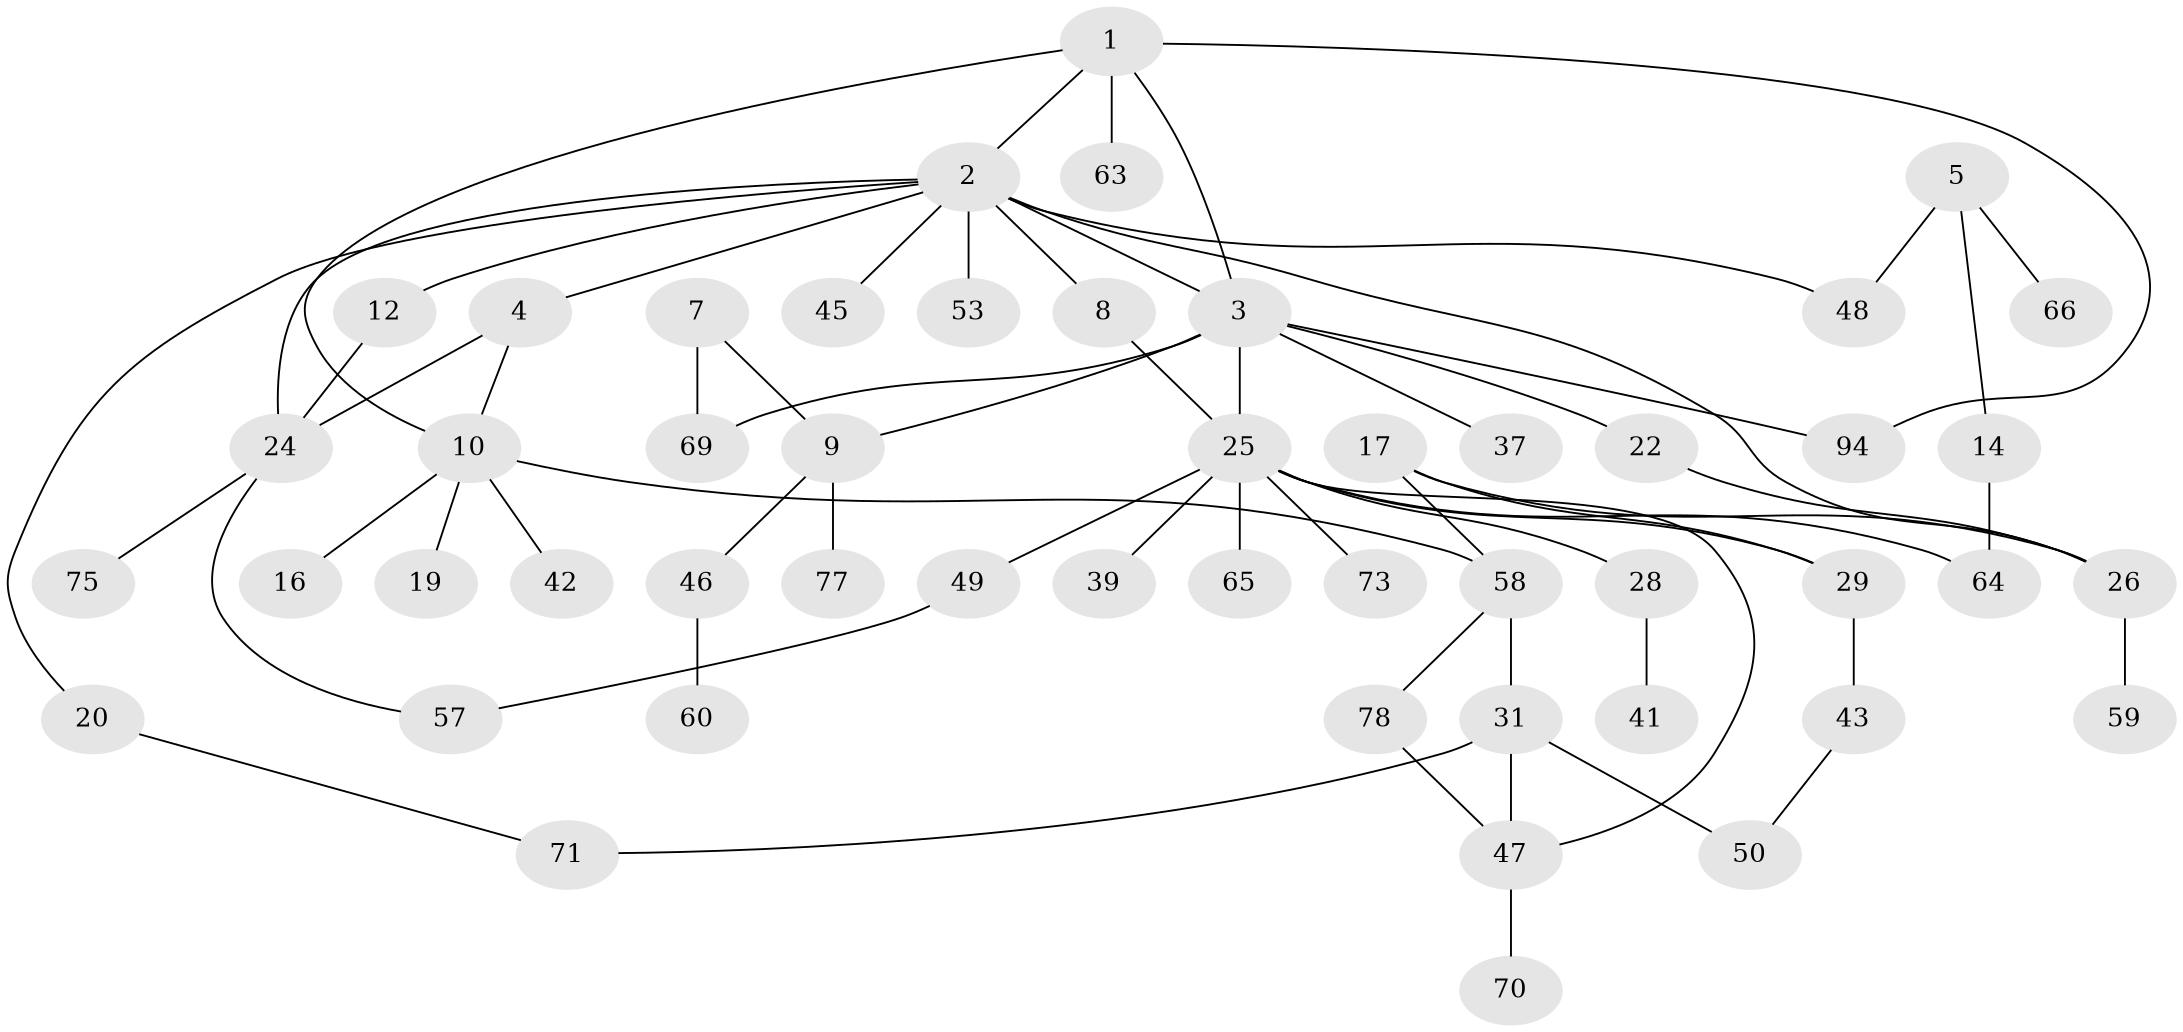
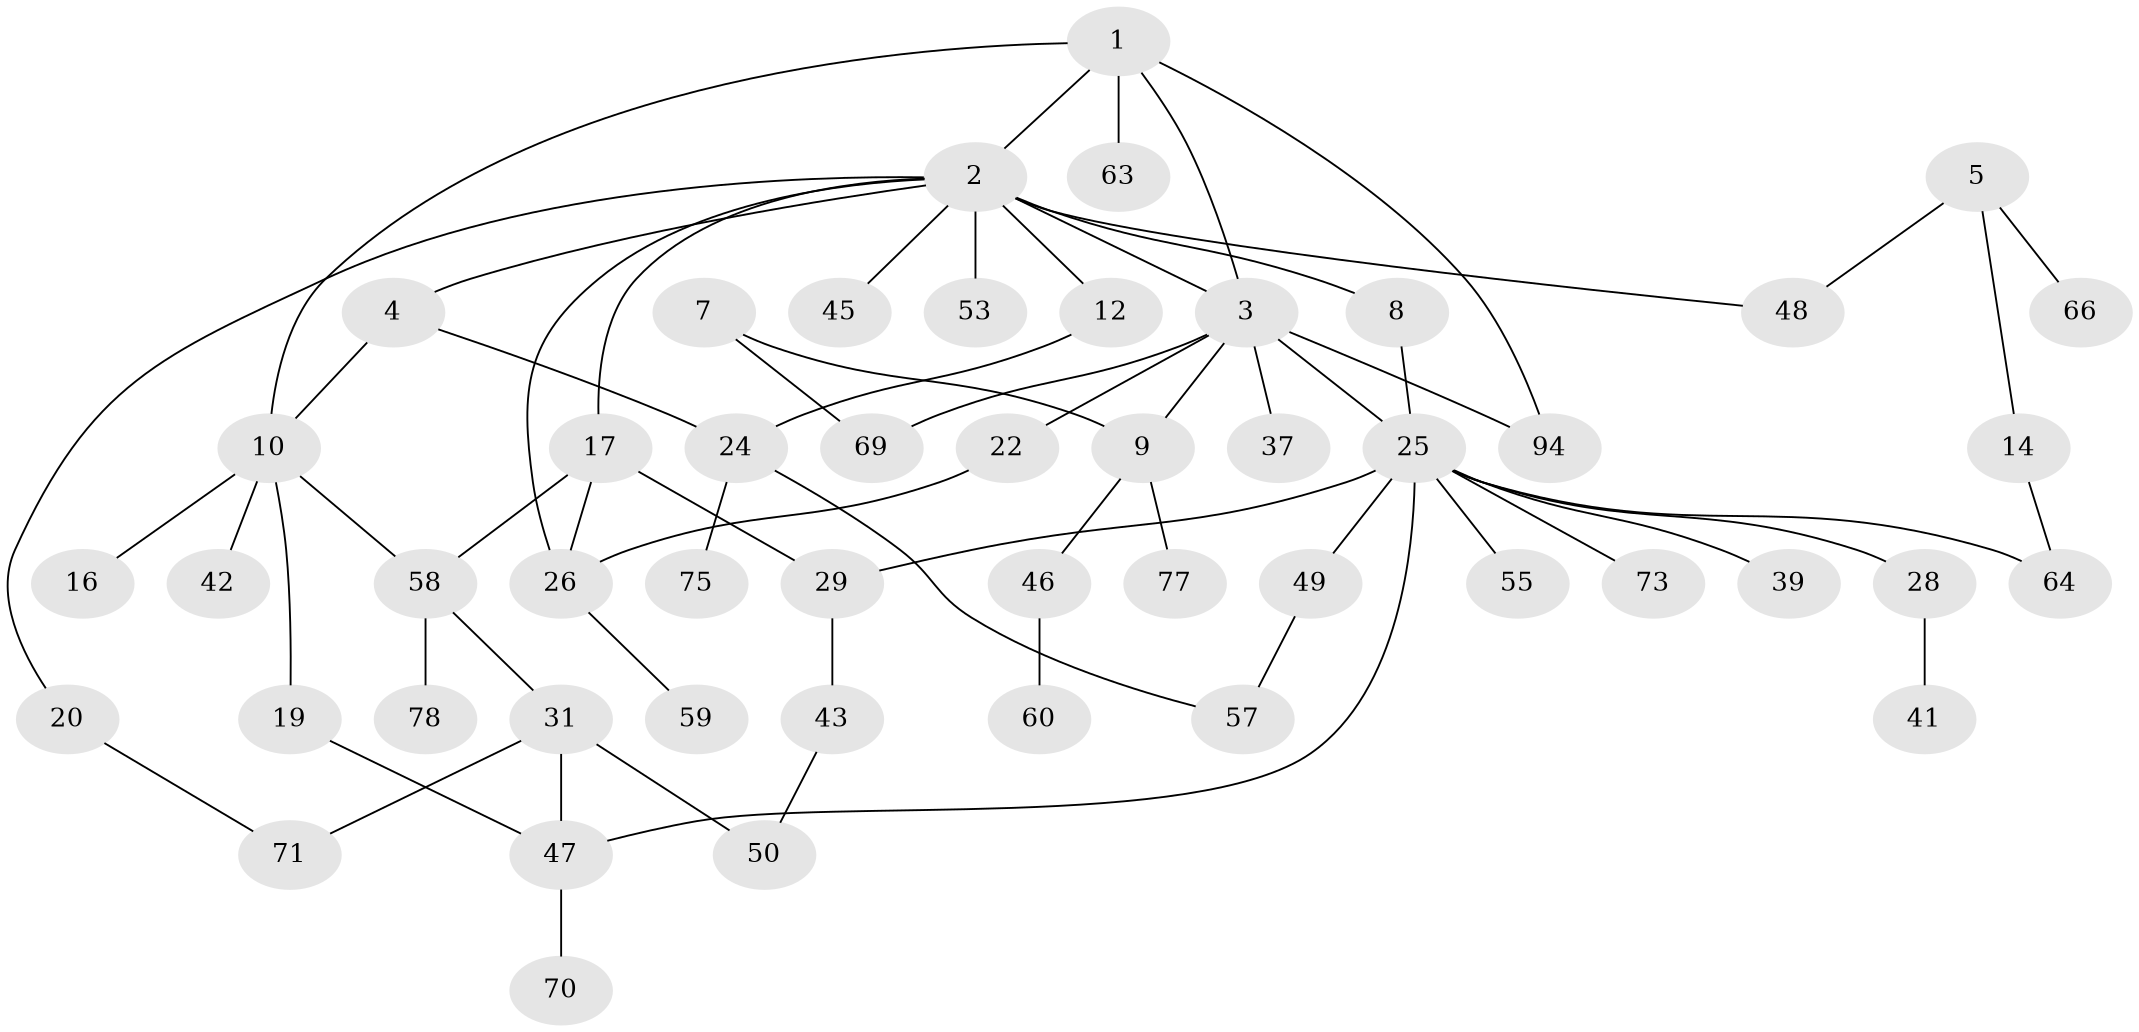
edge "2" -- "24": now "2" -- "17"
node "65": label "65" -> "55"
edge "78" -- "47": now "19" -- "47"
